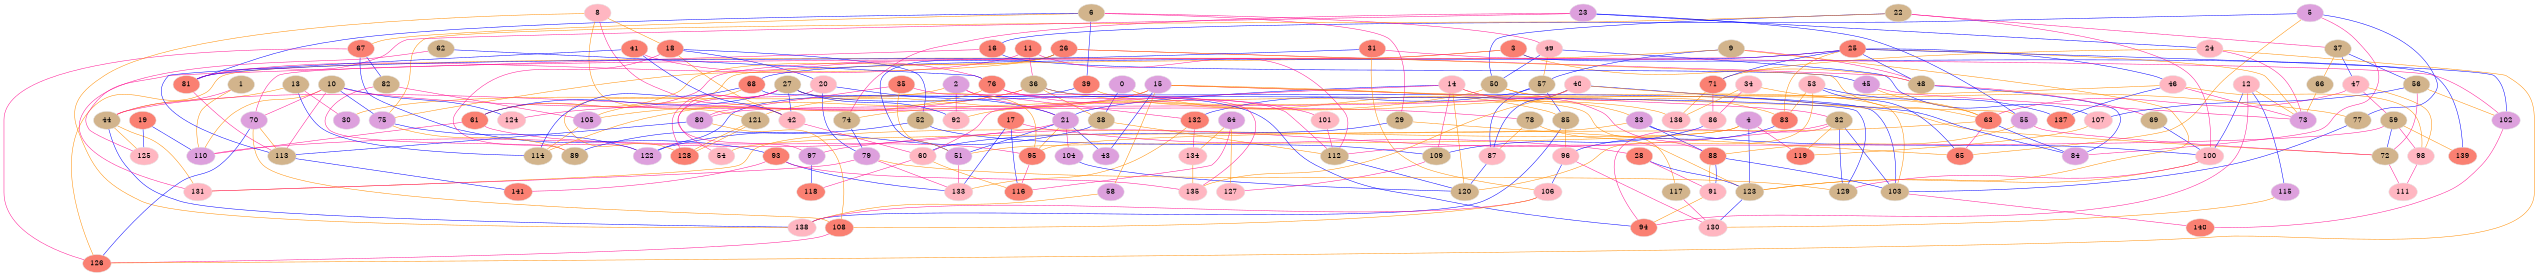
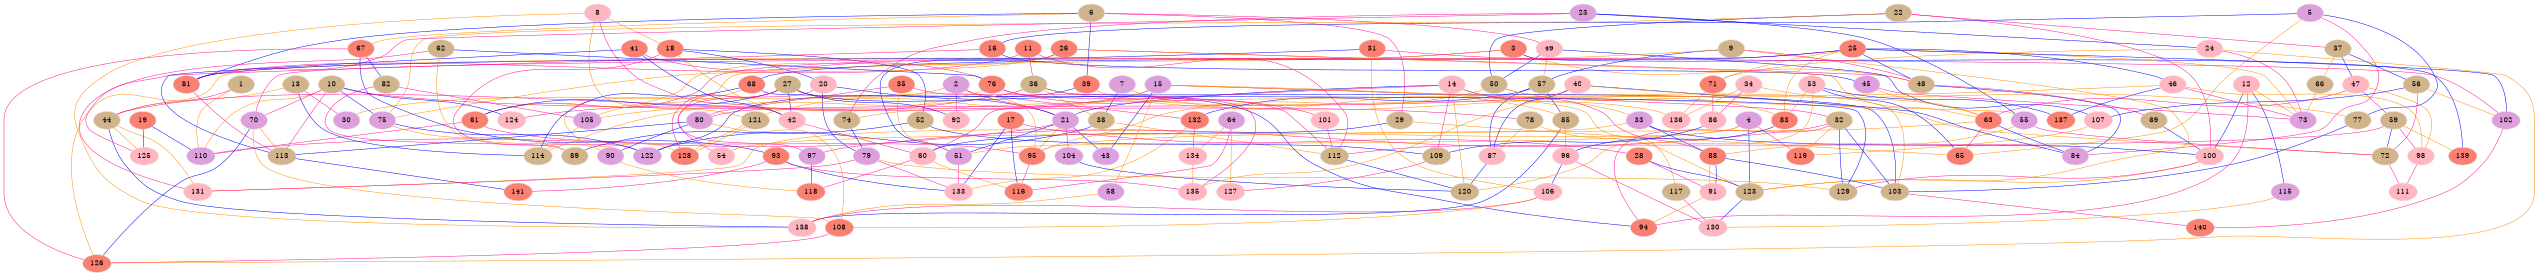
edge "25" -- "71": color blue -> darkorange
node "0": label "0" -> "7"
edge "50" -- "92": now "50" -- "95"
node "90": added
